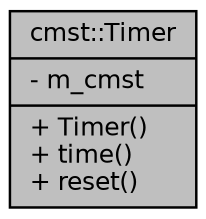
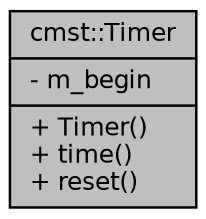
node "cmst::Timer": text "- m_cmst" -> "- m_begin"
